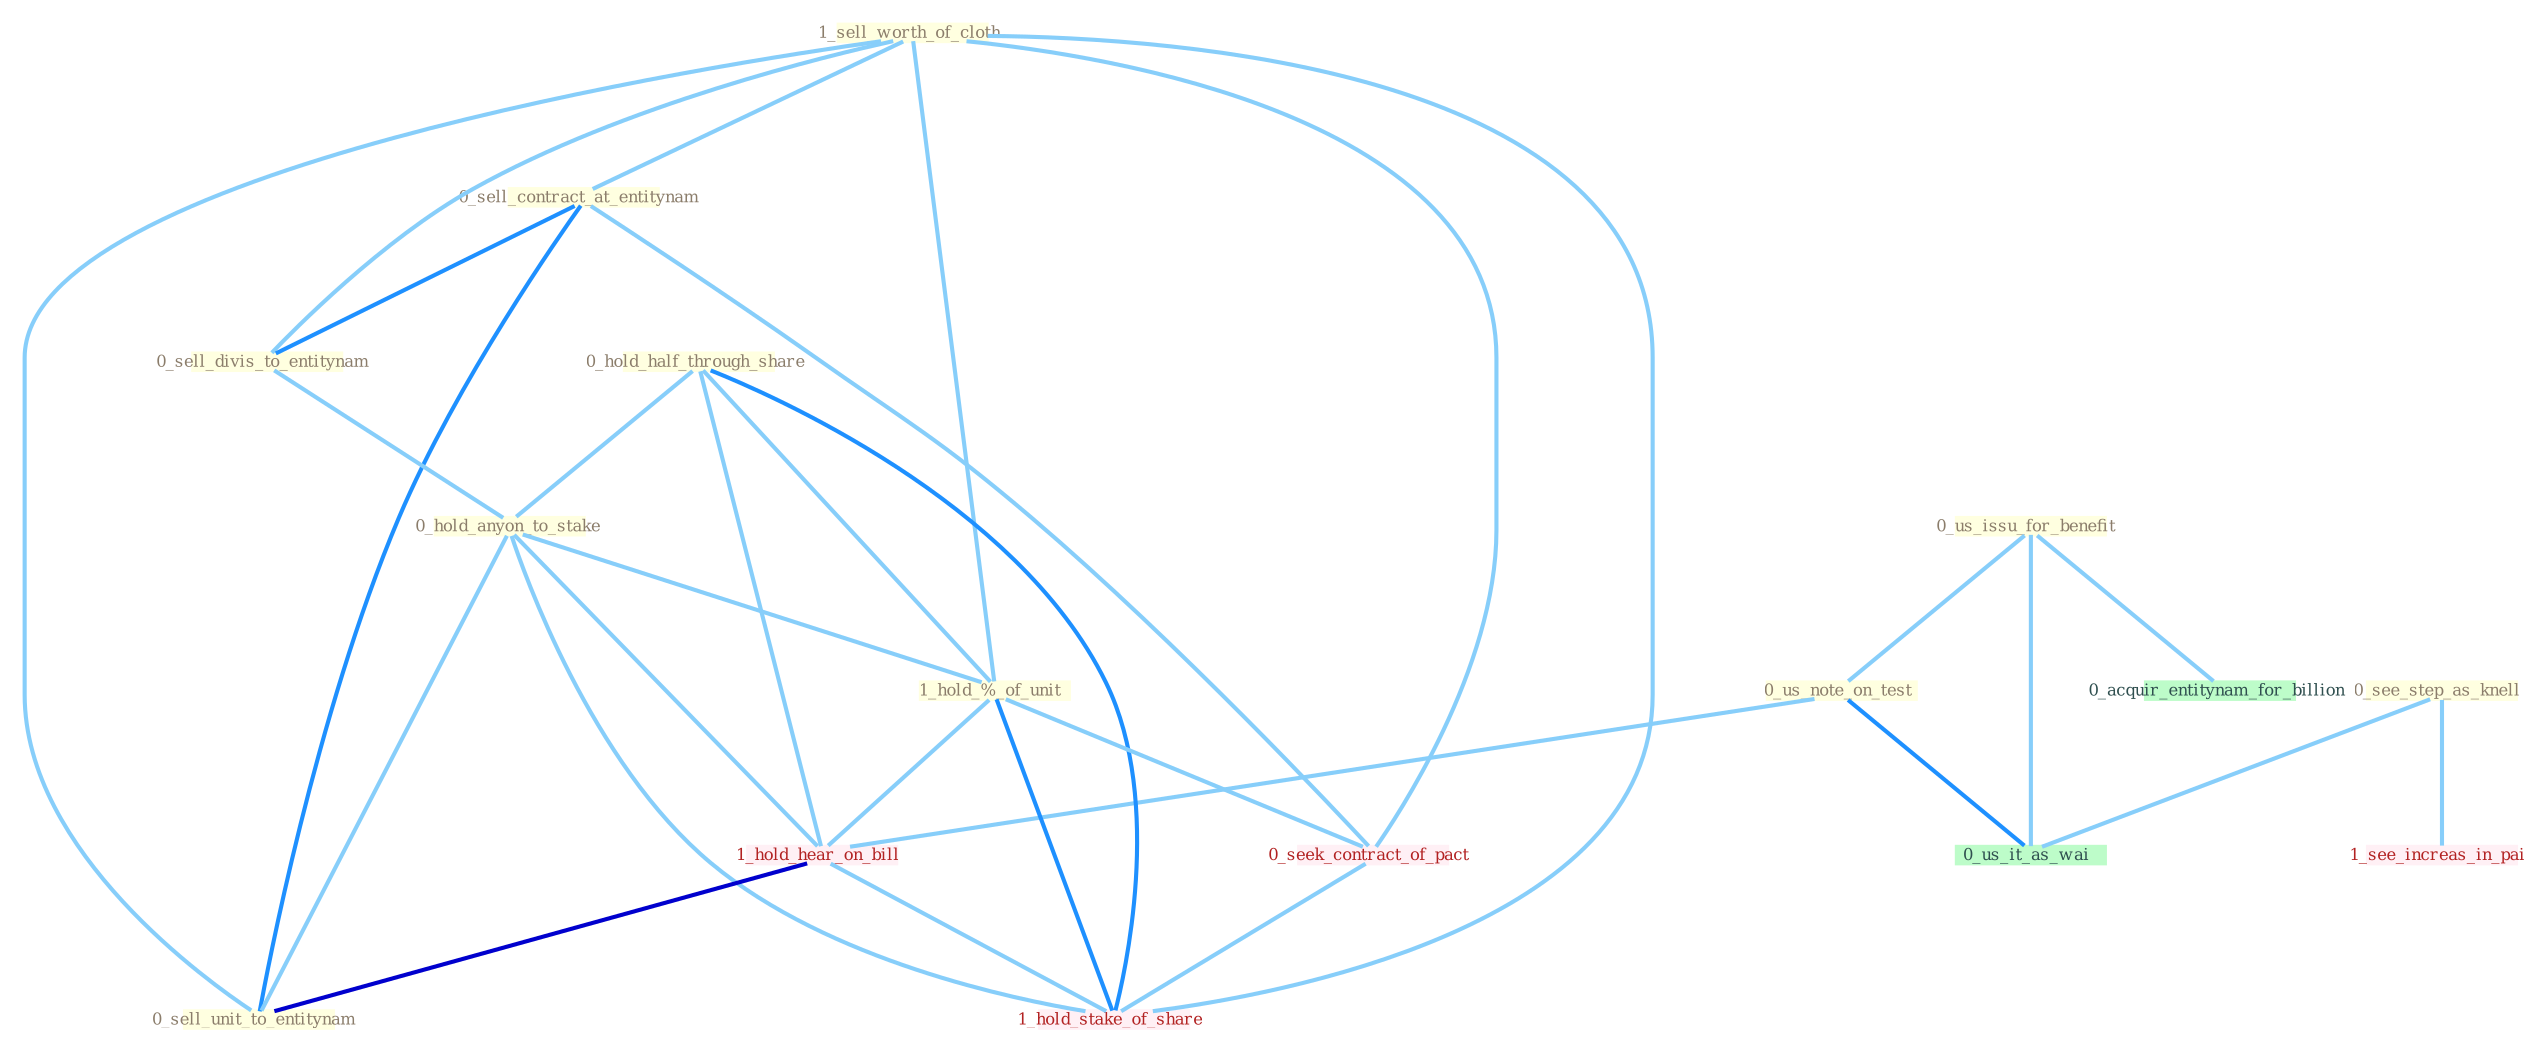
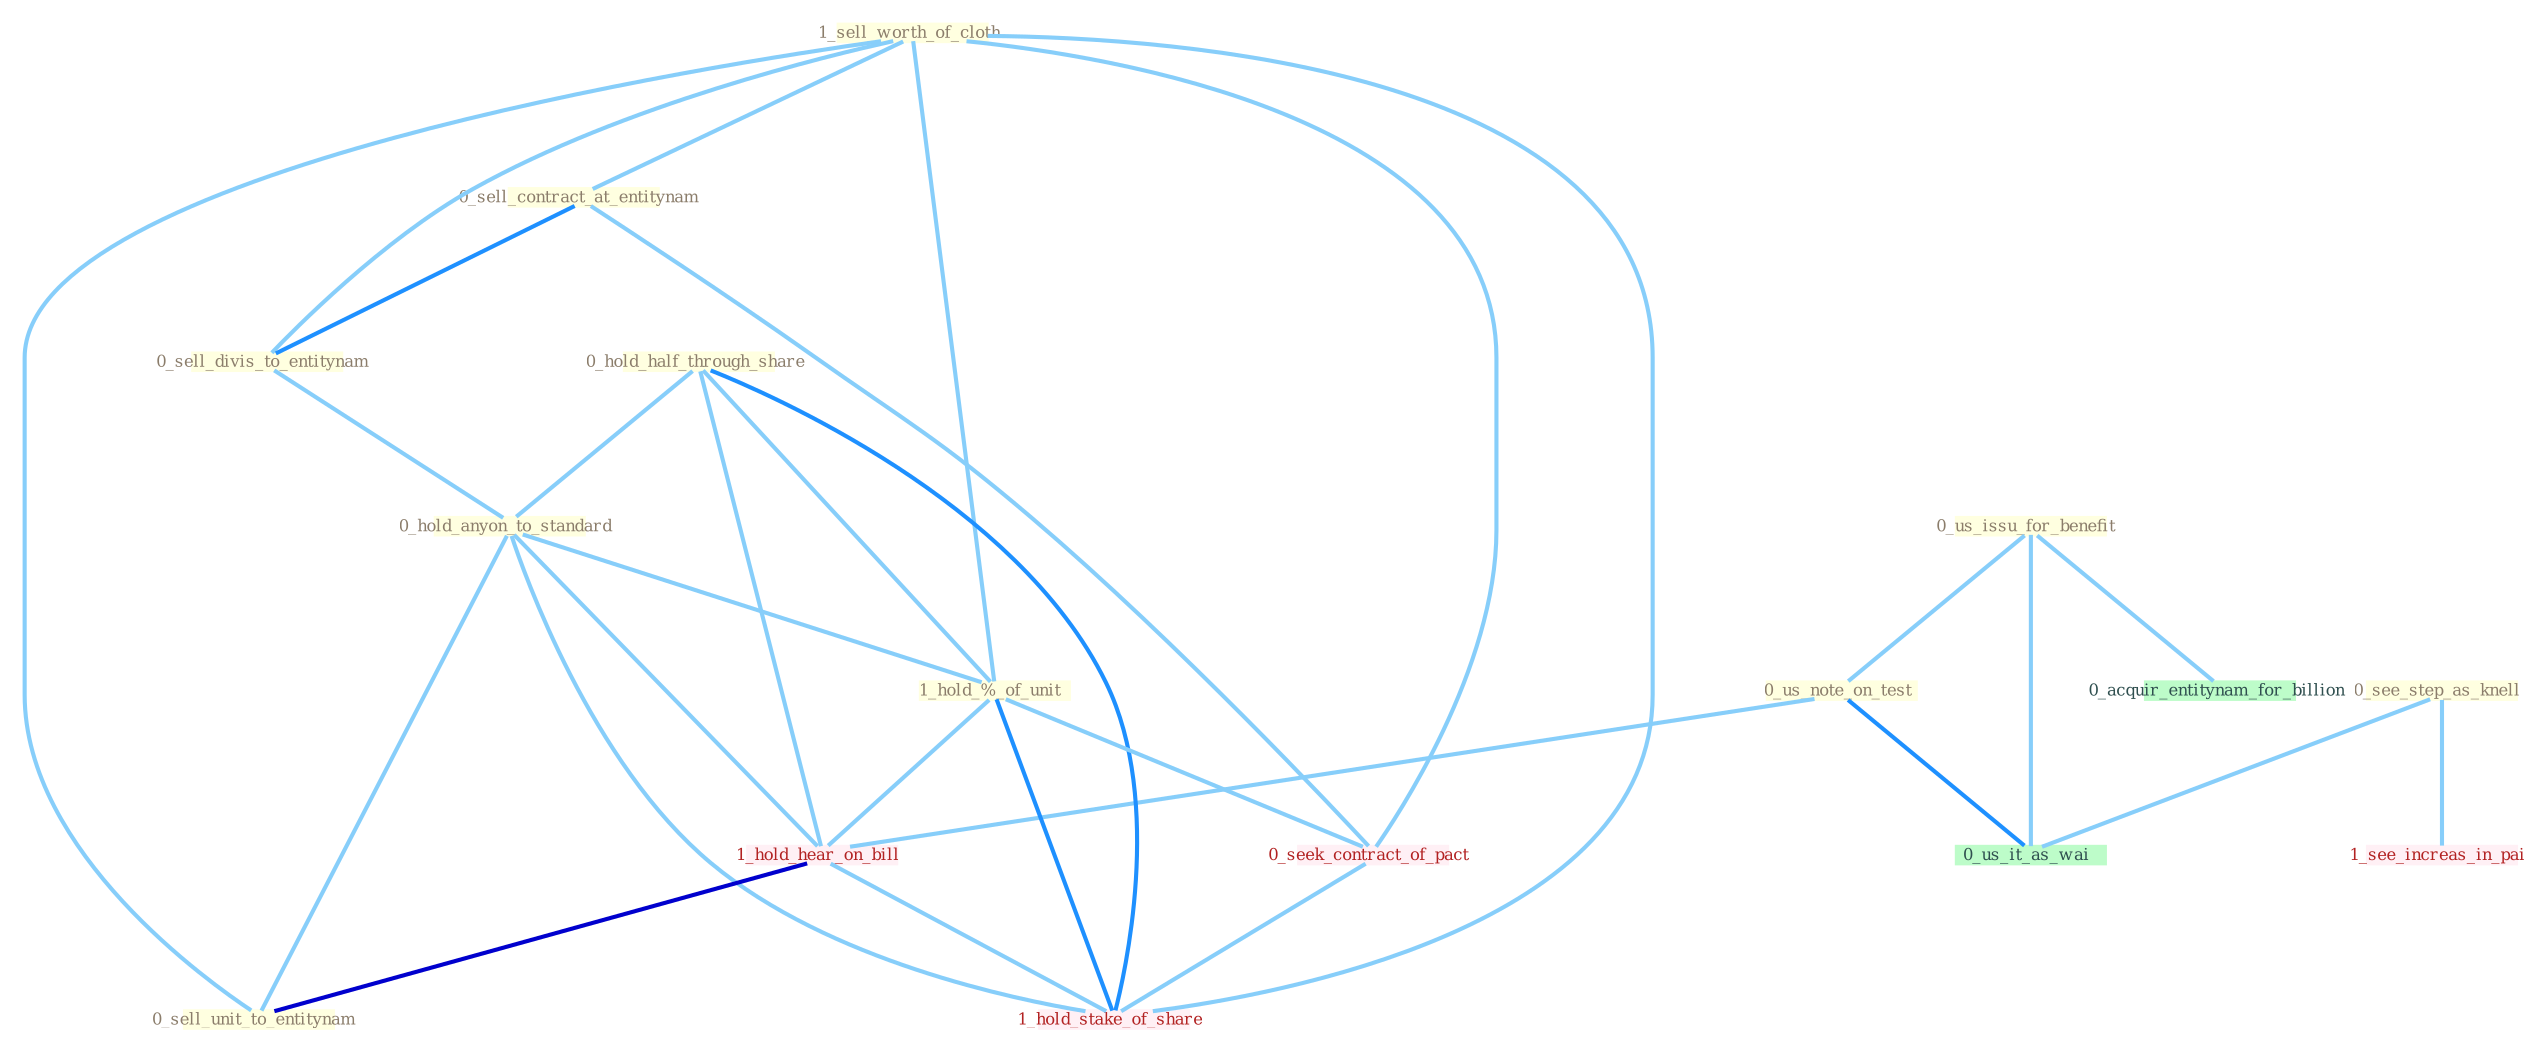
node "0_hold_anyon_to_stake": label "0_hold_anyon_to_stake" -> "0_hold_anyon_to_standard"
edge "0_sell_contract_at_entitynam" -- "0_sell_unit_to_entitynam": removed
